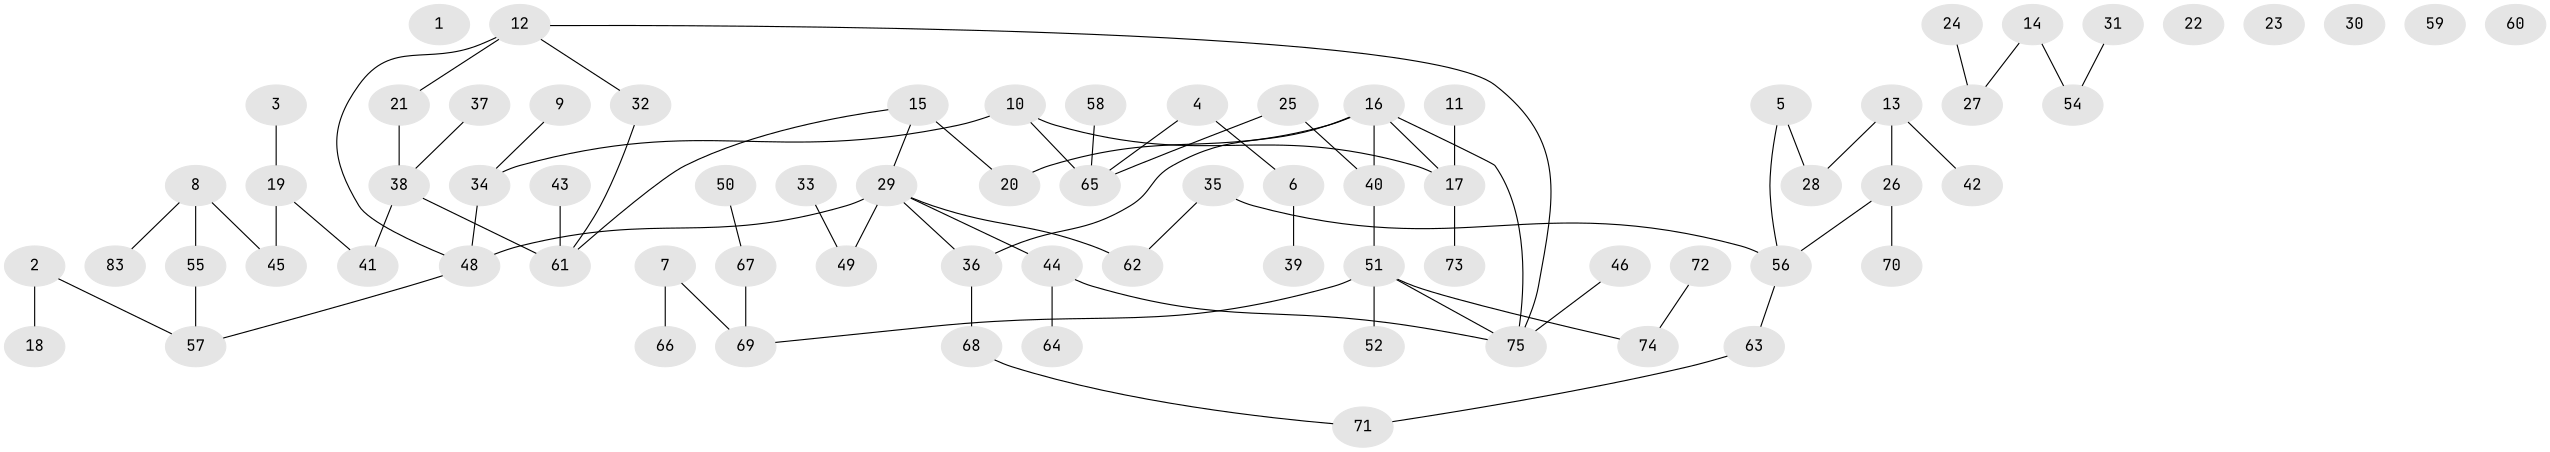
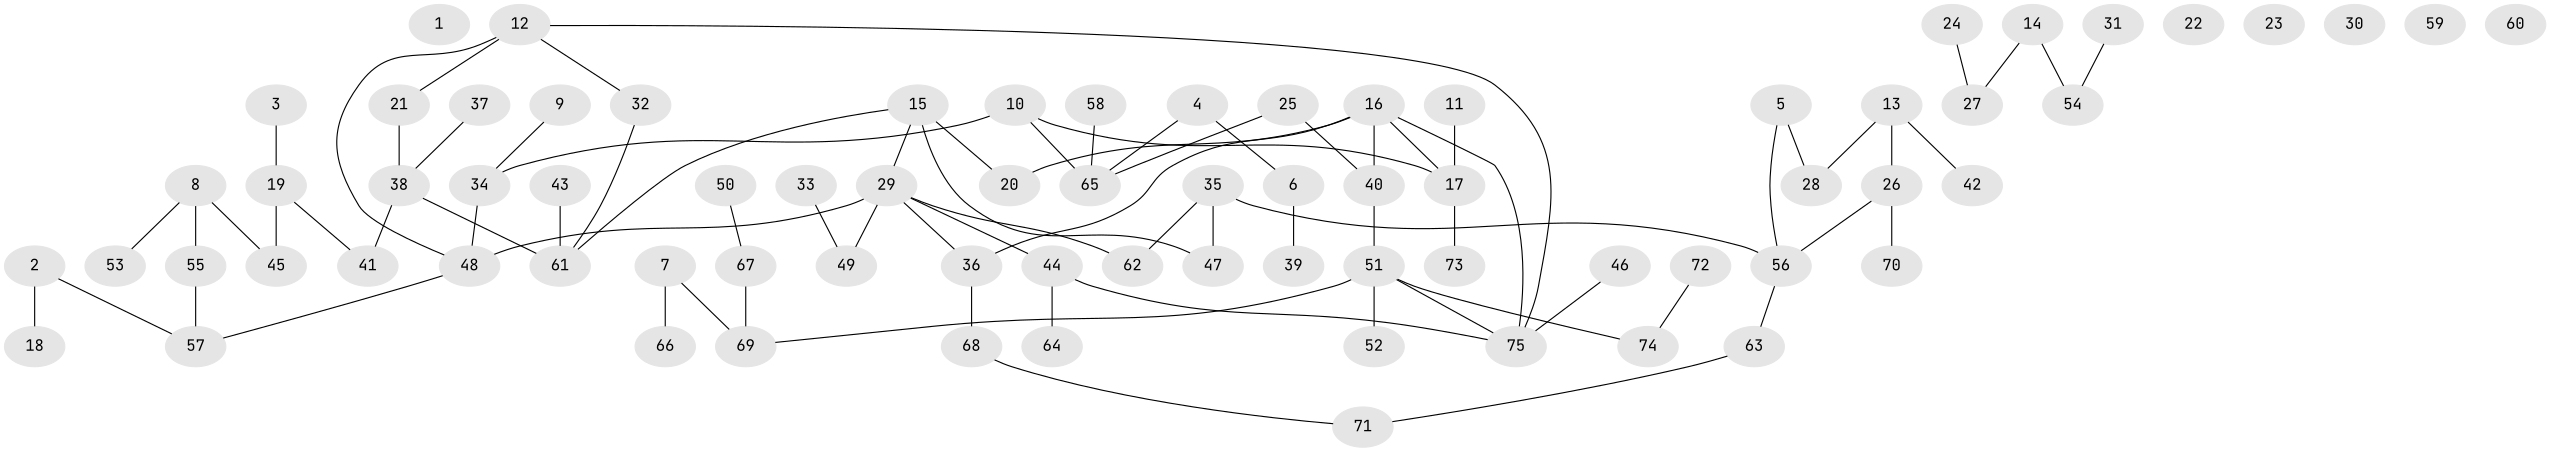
node "83": label "83" -> "53"
node "47": added
